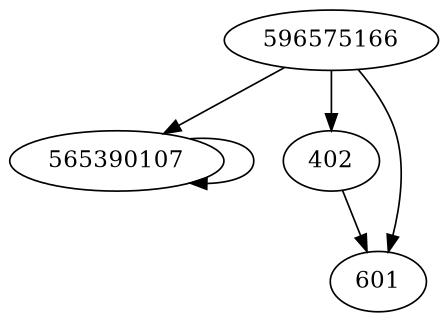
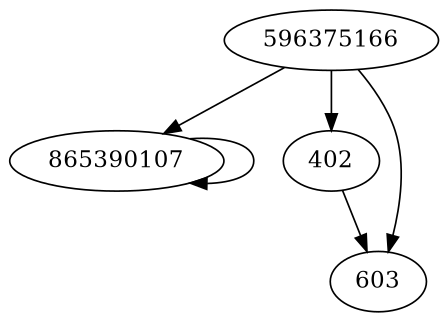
node "596575166": label "596575166" -> "596375166"
node "565390107": label "565390107" -> "865390107"
node "601": label "601" -> "603"
